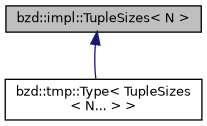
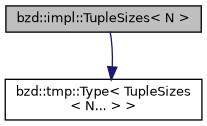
edge "bzd::tmp::Type< TupleSizes < N... > >" -> "bzd::impl::TupleSizes< N >": reversed
